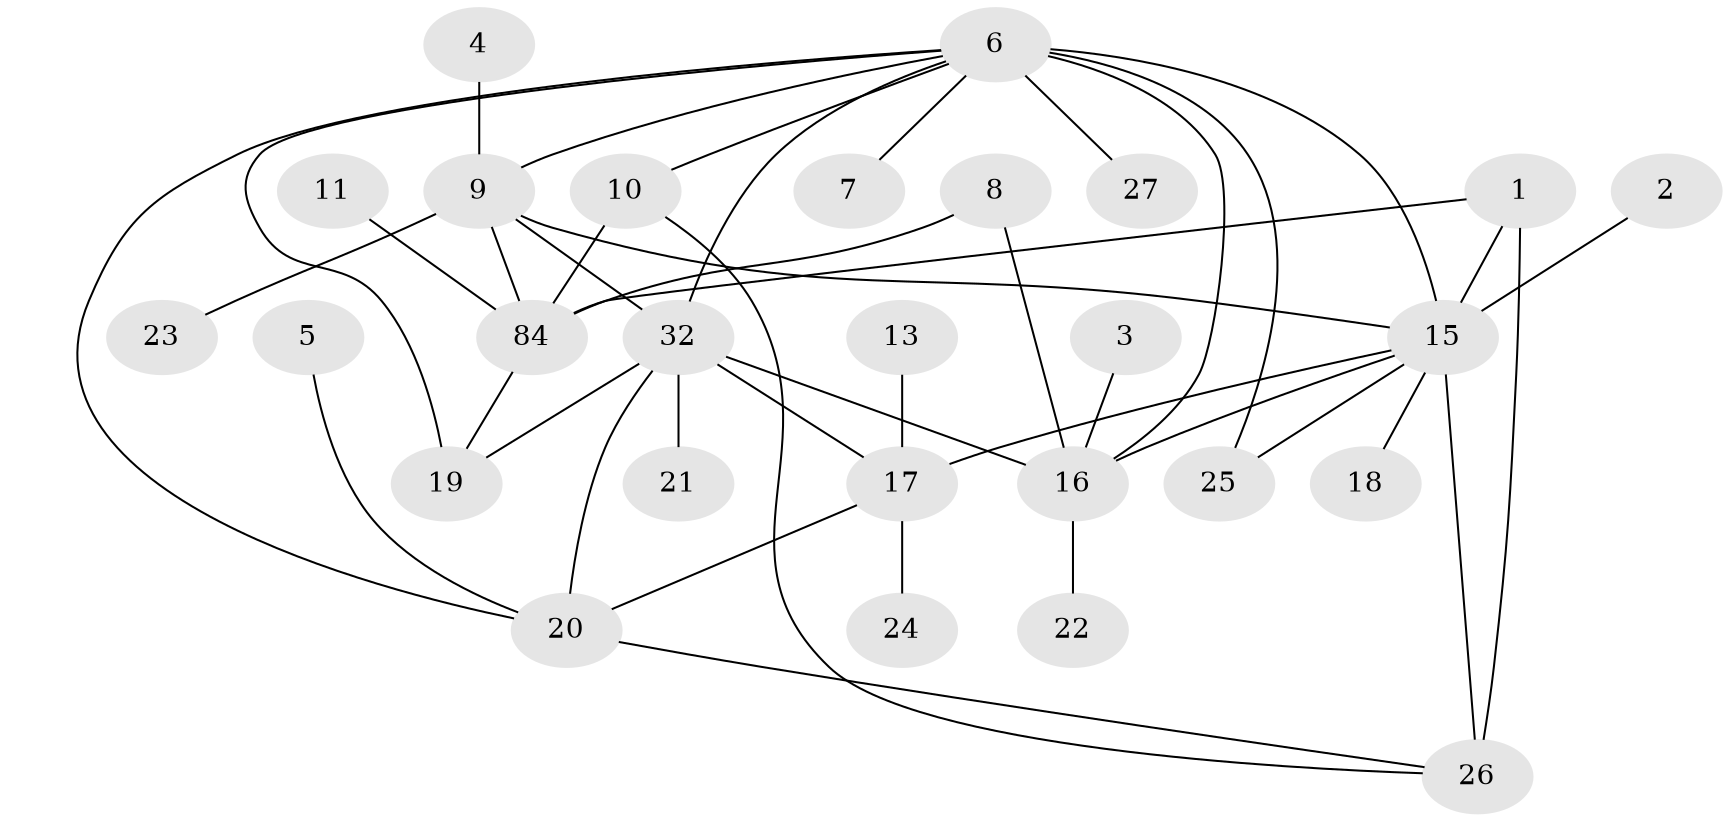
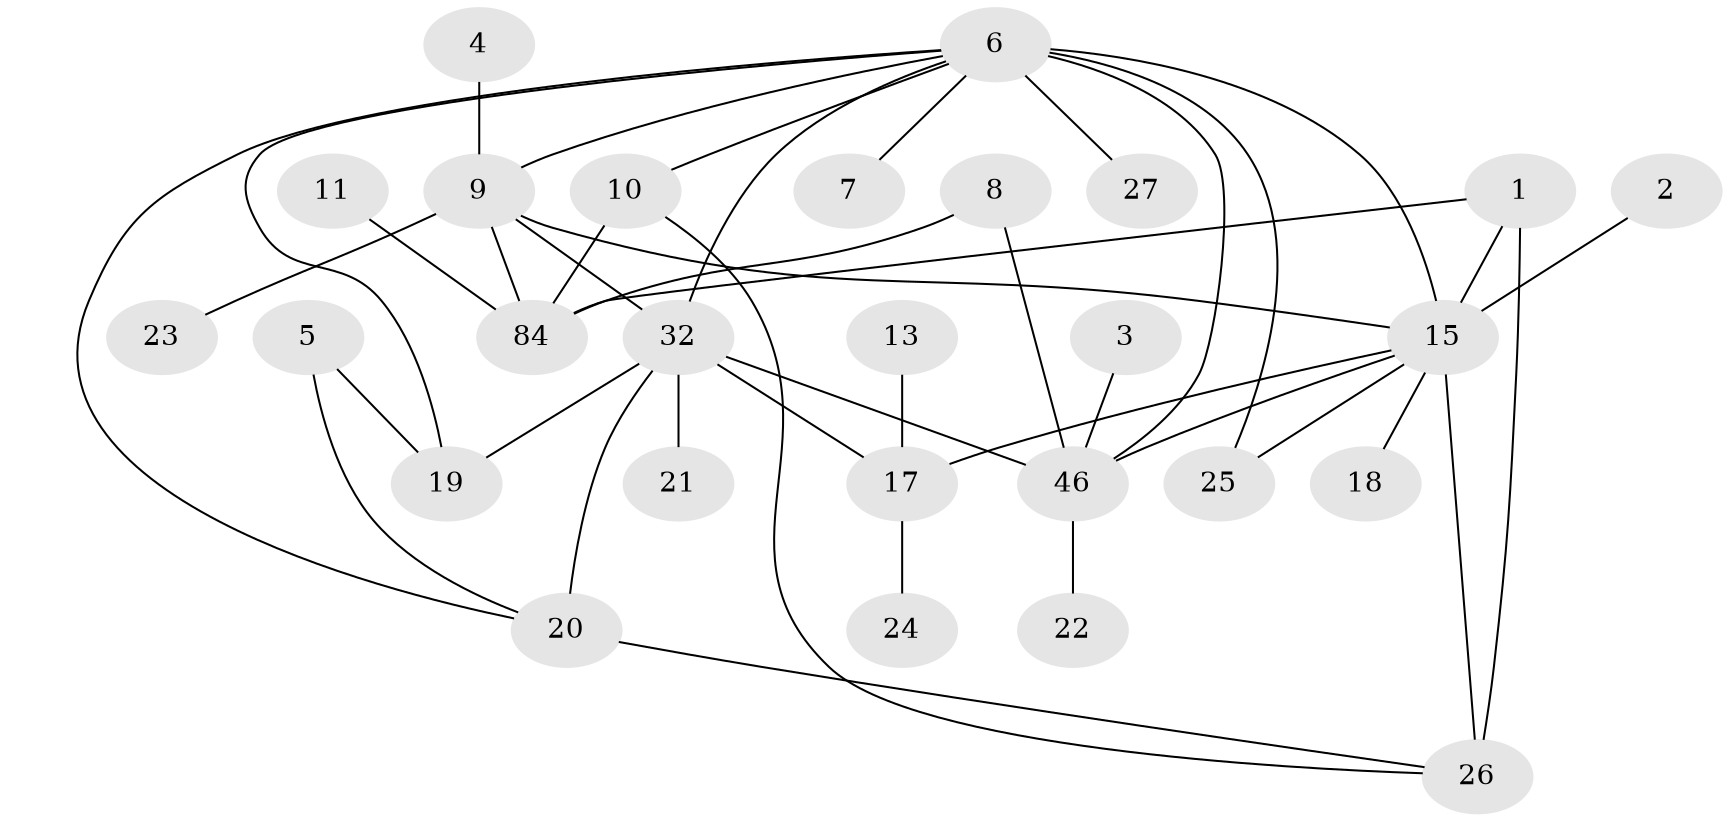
edge "84" -- "19": now "5" -- "19"
node "16": label "16" -> "46"
edge "17" -- "20": removed
